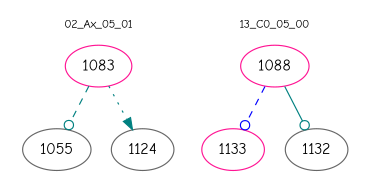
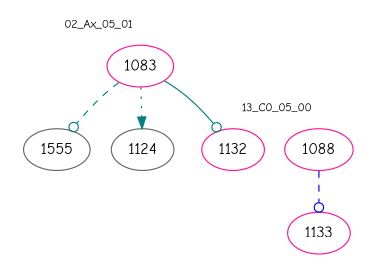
edge "1088" -> "1132": now "1083" -> "1132"
node "1055": label "1055" -> "1555"
node "1132": color gray40 -> deeppink
